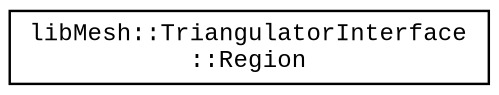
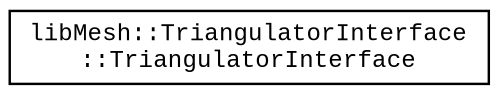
node "libMesh::TriangulatorInterface ::Region": label "libMesh::TriangulatorInterface ::Region" -> "libMesh::TriangulatorInterface ::TriangulatorInterface"
